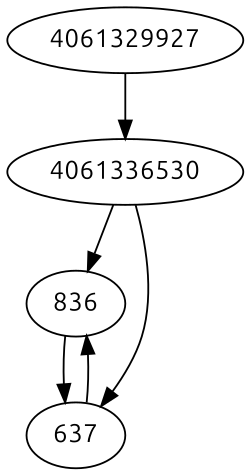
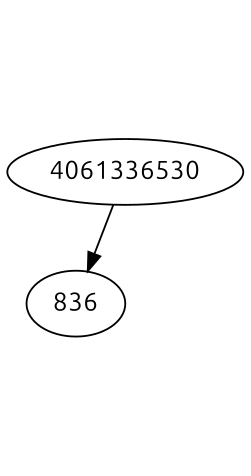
node "4061329927": removed
node "637": removed
